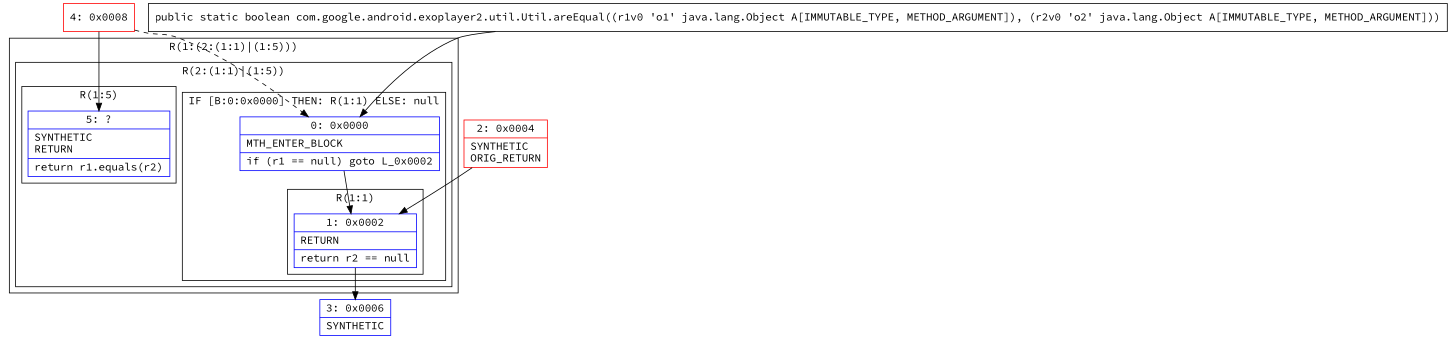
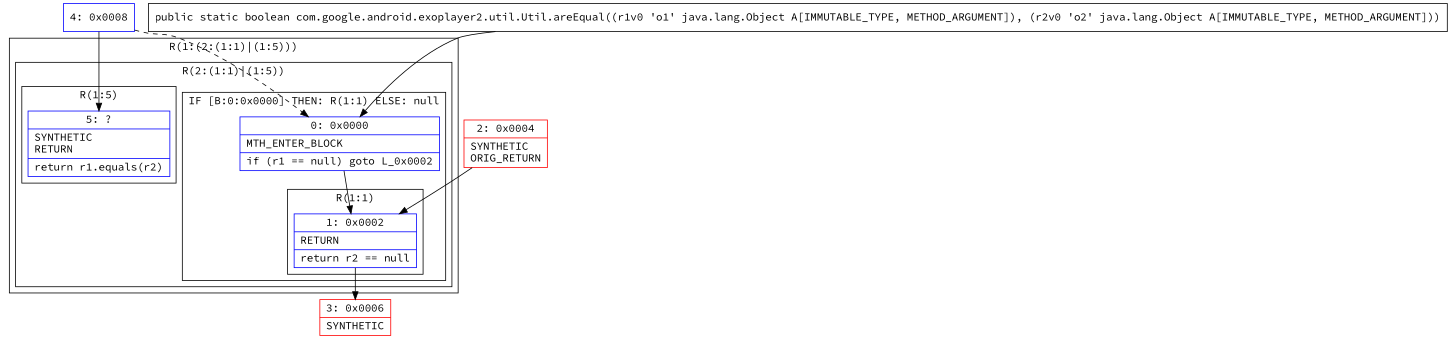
node "4: 0x0008": color red -> blue
node "3: 0x0006": color blue -> red
